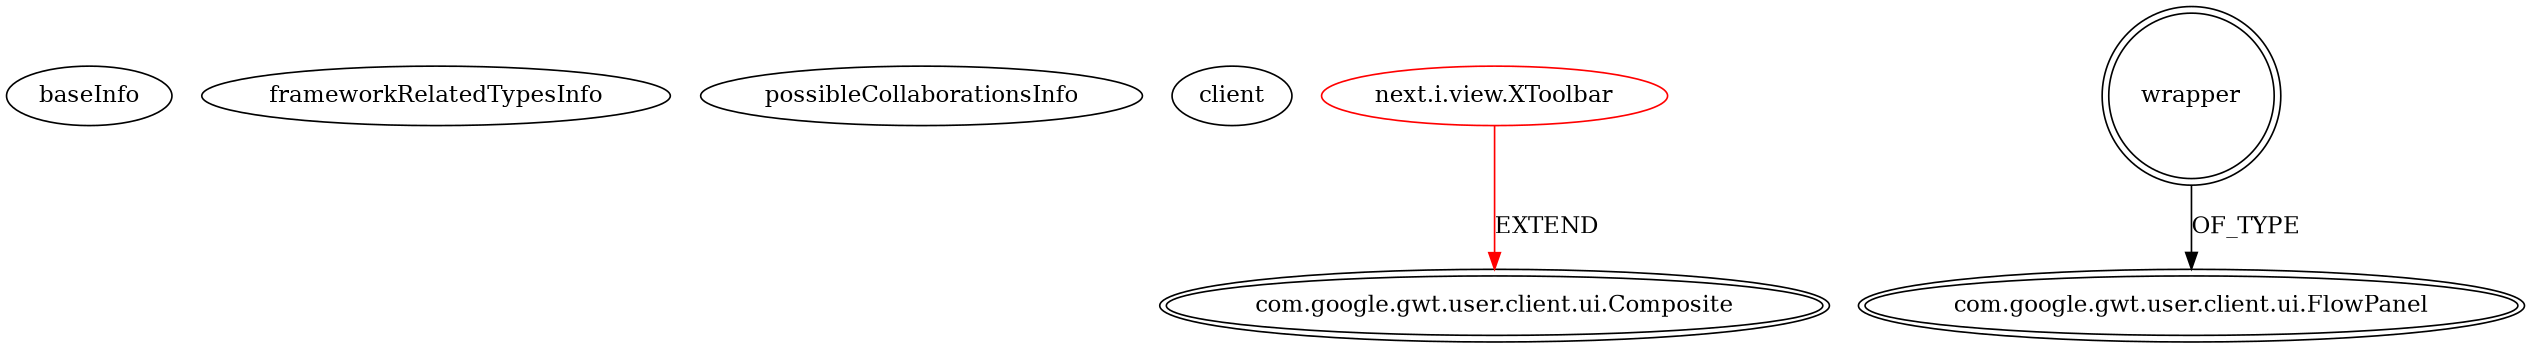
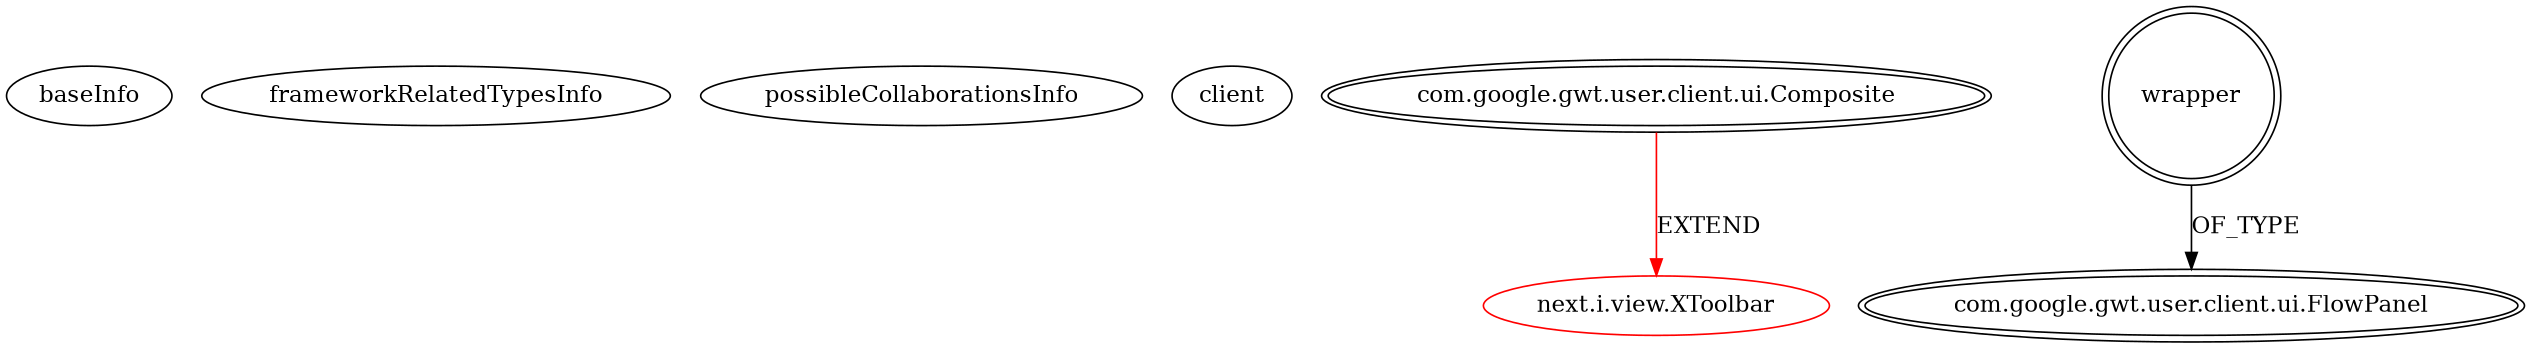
edge "next.i.view.XToolbar" -> "com.google.gwt.user.client.ui.Composite": reversed
